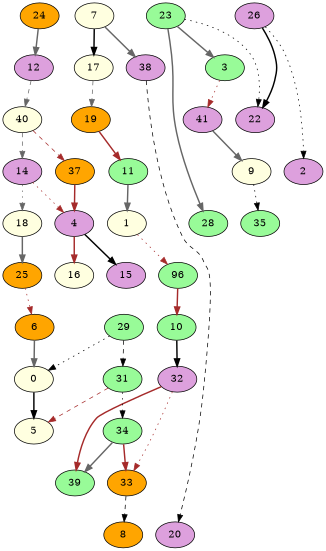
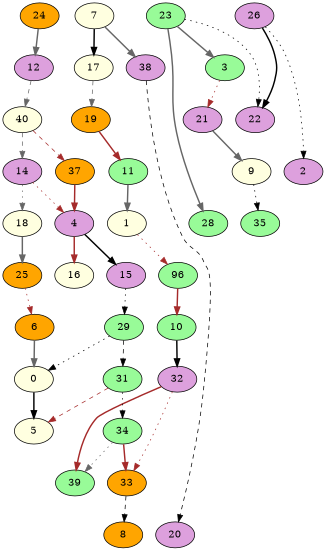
node "41": label "41" -> "21"
edge "15" -> "29": added
edge "34" -> "39": style bold -> dotted
